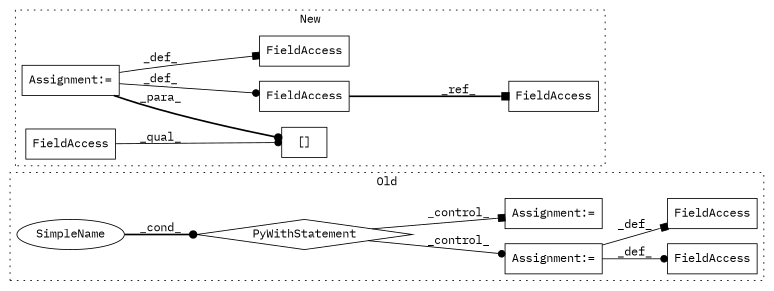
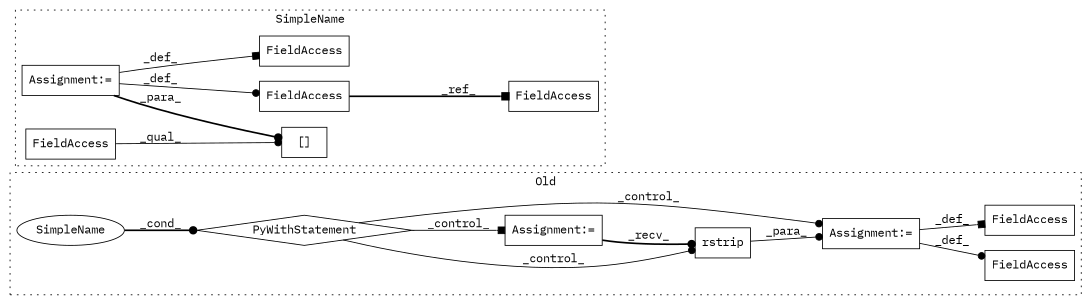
cluster "New": label "New" -> "SimpleName"
node "rstrip": added
